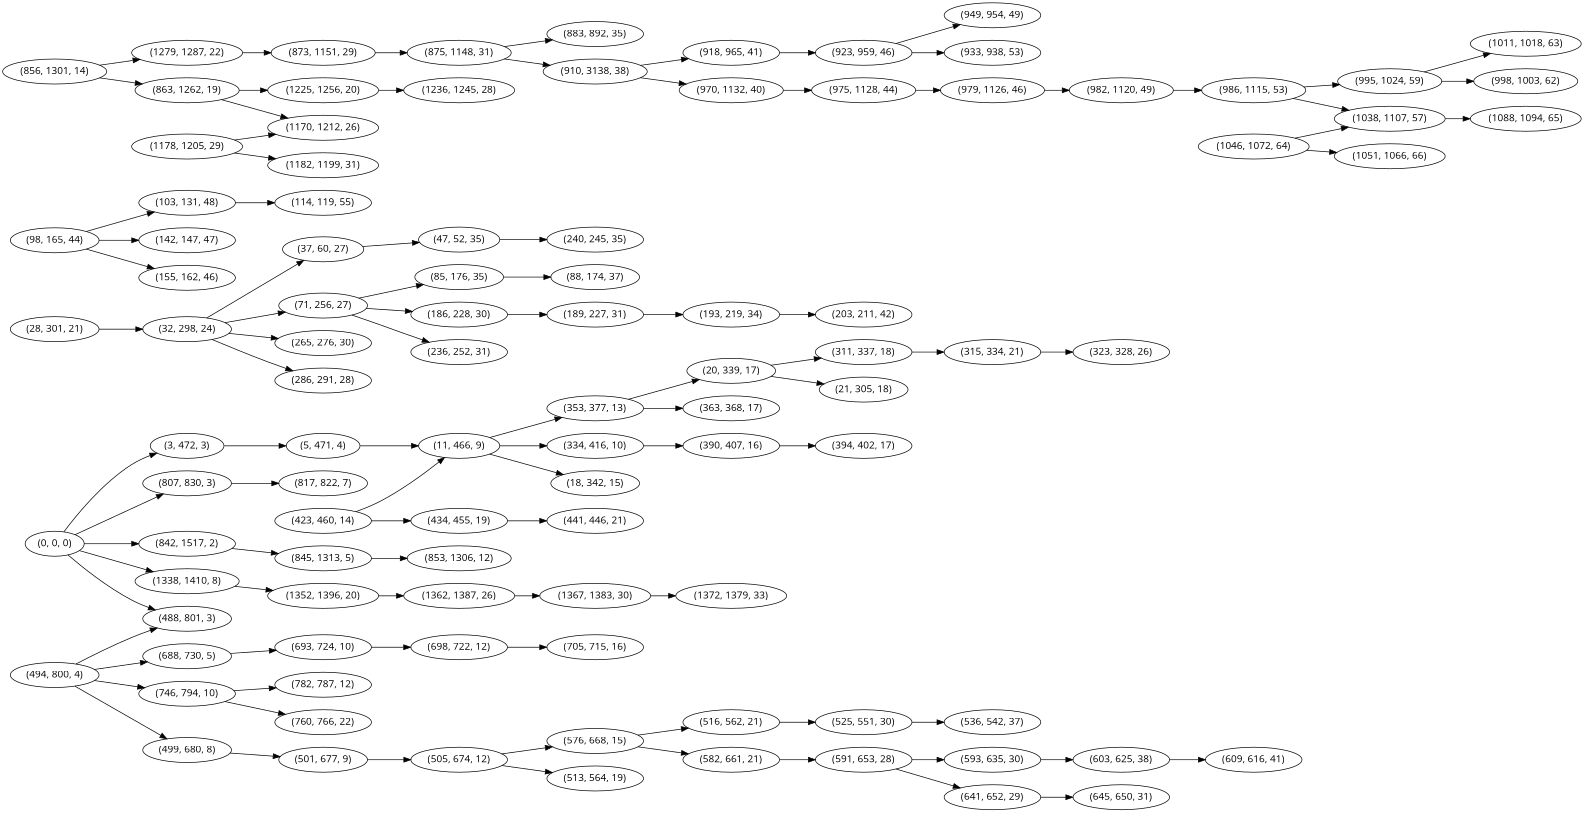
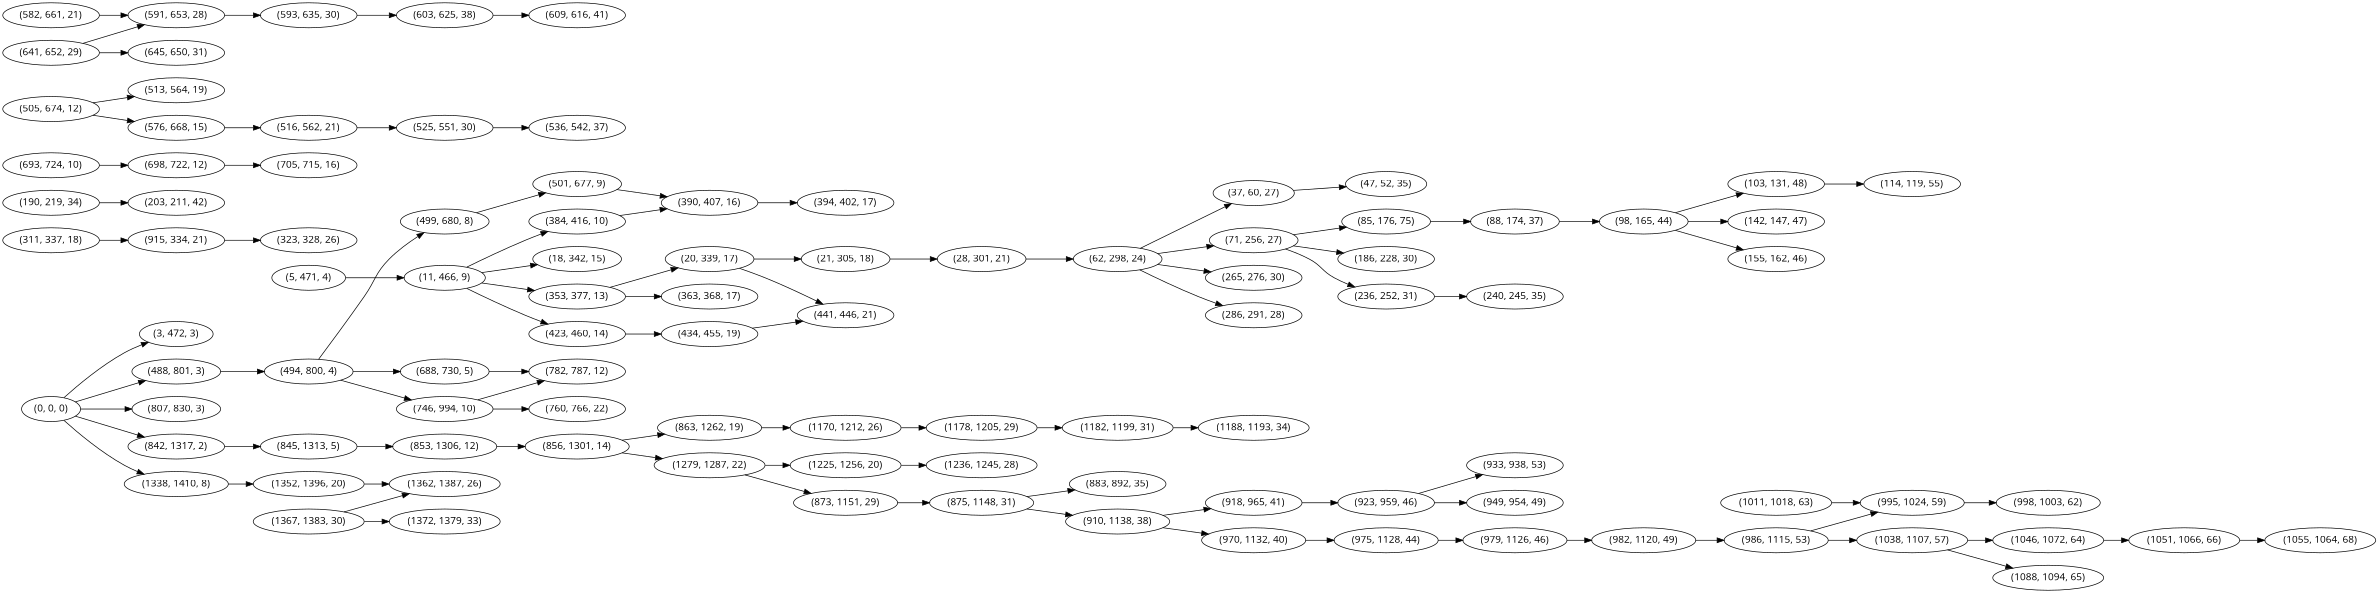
edge "(995, 1024, 59)" -> "(1011, 1018, 63)": reversed
node "(910, 3138, 38)": label "(910, 3138, 38)" -> "(910, 1138, 38)"
edge "(863, 1262, 19)" -> "(1225, 1256, 20)": now "(1279, 1287, 22)" -> "(1225, 1256, 20)"
edge "(1046, 1072, 64)" -> "(1038, 1107, 57)": reversed
edge "(1178, 1205, 29)" -> "(1170, 1212, 26)": reversed
edge "(88, 174, 37)" -> "(98, 165, 44)": added
edge "(47, 52, 35)" -> "(240, 245, 35)": now "(236, 252, 31)" -> "(240, 245, 35)"
edge "(21, 305, 18)" -> "(28, 301, 21)": added
node "(85, 176, 35)": label "(85, 176, 35)" -> "(85, 176, 75)"
node "(189, 227, 31)": removed
node "(193, 219, 34)": label "(193, 219, 34)" -> "(190, 219, 34)"
node "(32, 298, 24)": label "(32, 298, 24)" -> "(62, 298, 24)"
node "(315, 334, 21)": label "(315, 334, 21)" -> "(915, 334, 21)"
edge "(20, 339, 17)" -> "(311, 337, 18)": now "(20, 339, 17)" -> "(441, 446, 21)"
node "(1188, 1193, 34)": added
edge "(3, 472, 3)" -> "(5, 471, 4)": removed
node "(334, 416, 10)": label "(334, 416, 10)" -> "(384, 416, 10)"
edge "(853, 1306, 12)" -> "(856, 1301, 14)": added
node "(817, 822, 7)": removed
edge "(423, 460, 14)" -> "(11, 466, 9)": reversed
node "(1055, 1064, 68)": added
node "(842, 1517, 2)": label "(842, 1517, 2)" -> "(842, 1317, 2)"
edge "(1362, 1387, 26)" -> "(1367, 1383, 30)": reversed
edge "(494, 800, 4)" -> "(488, 801, 3)": reversed
edge "(688, 730, 5)" -> "(693, 724, 10)": now "(688, 730, 5)" -> "(782, 787, 12)"
node "(746, 794, 10)": label "(746, 794, 10)" -> "(746, 994, 10)"
edge "(576, 668, 15)" -> "(582, 661, 21)": removed
edge "(501, 677, 9)" -> "(505, 674, 12)": now "(501, 677, 9)" -> "(390, 407, 16)"
edge "(591, 653, 28)" -> "(641, 652, 29)": reversed
